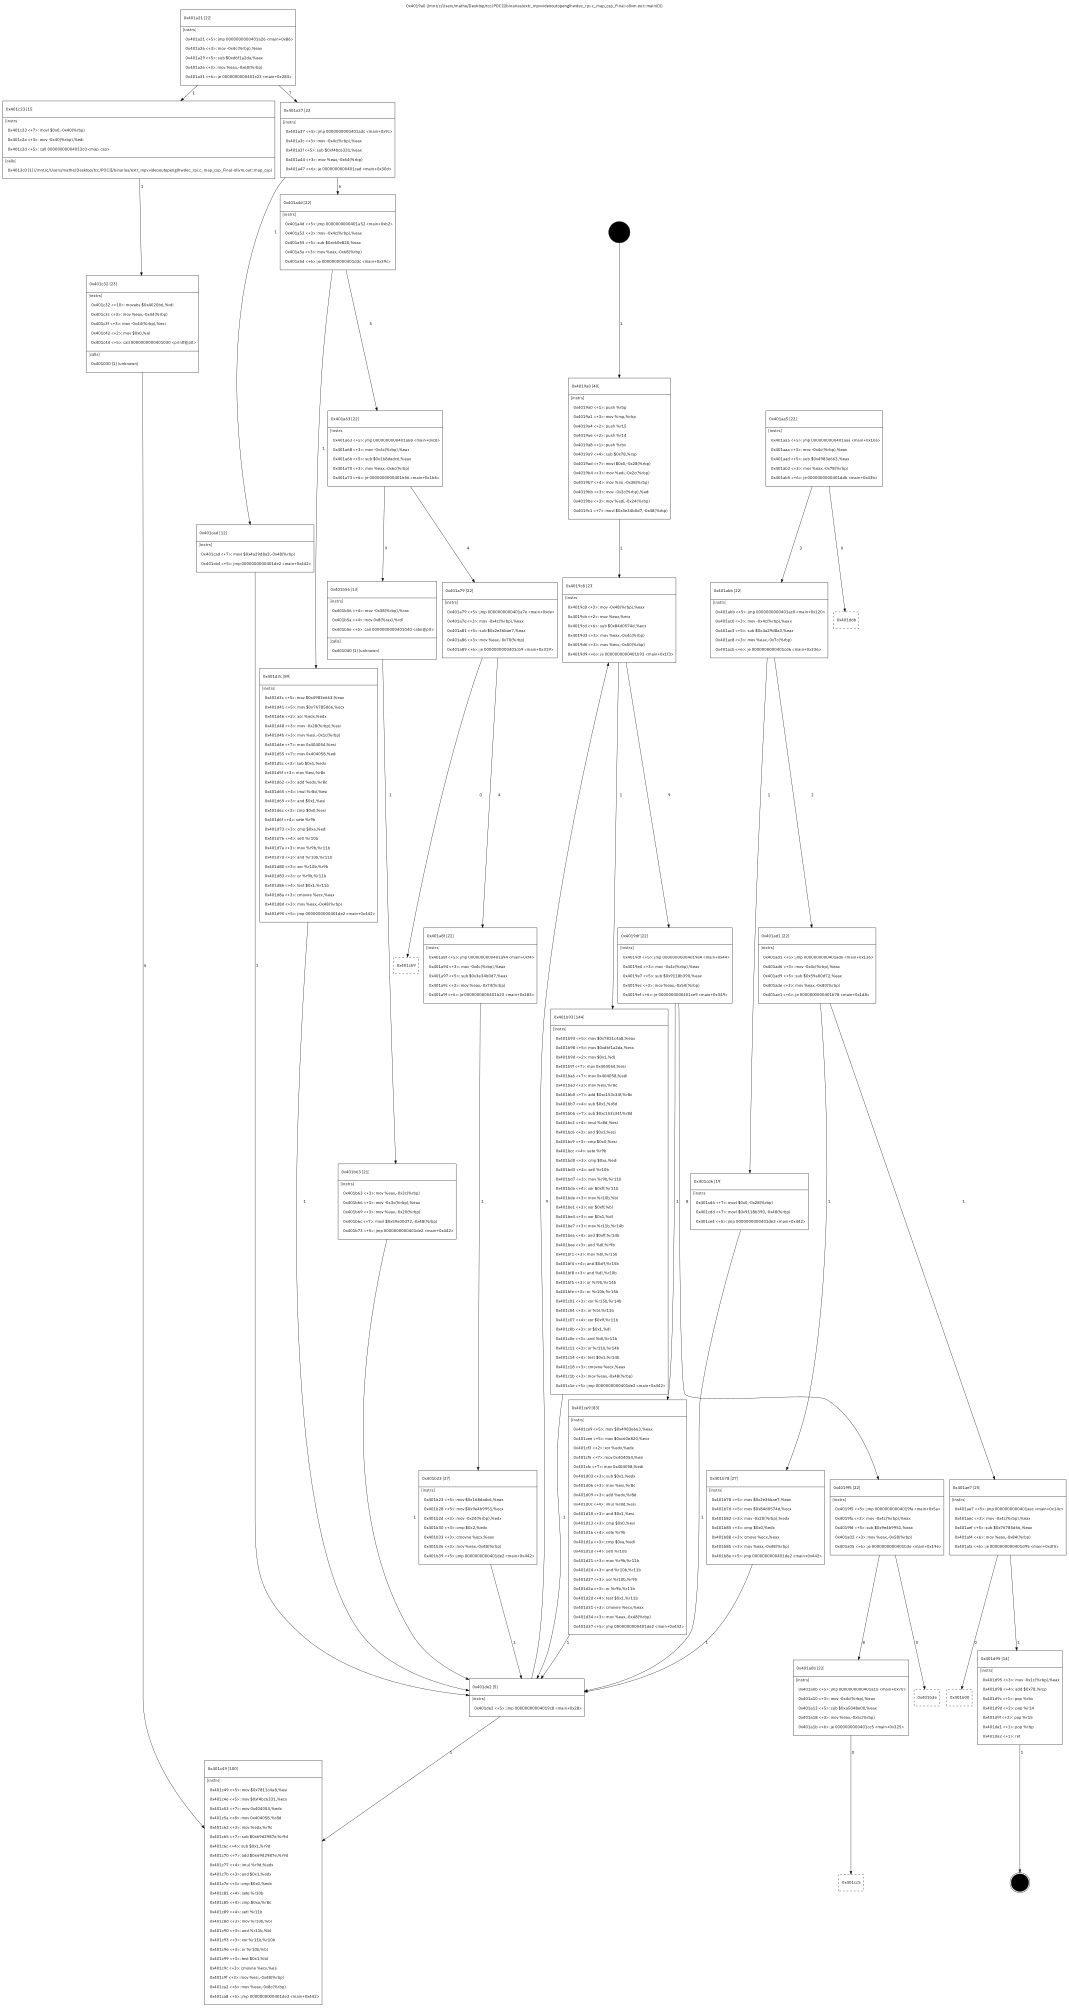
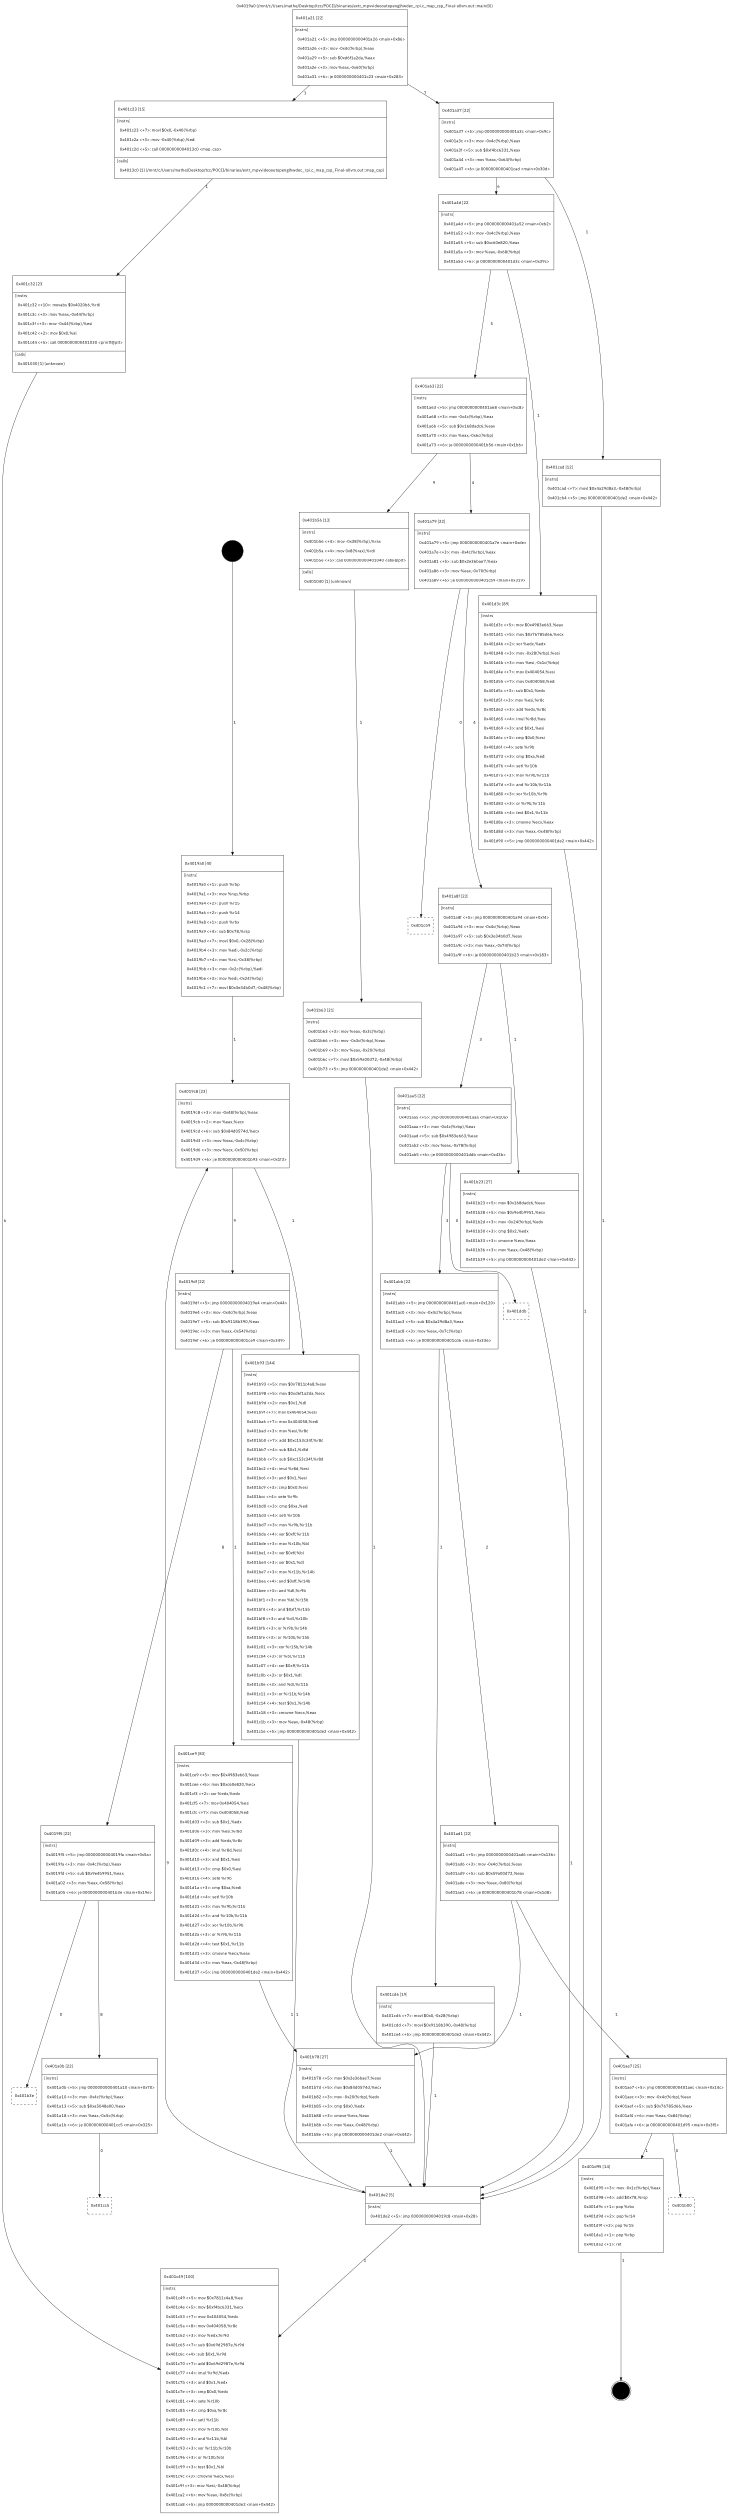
edge "0x401a8f [22]" -> "0x401aa5 [22]": added, label "3"
edge "0x401ce9 [83]" -> "0x401de2 [5]": now "0x401ce9 [83]" -> "0x401b78 [27]"
